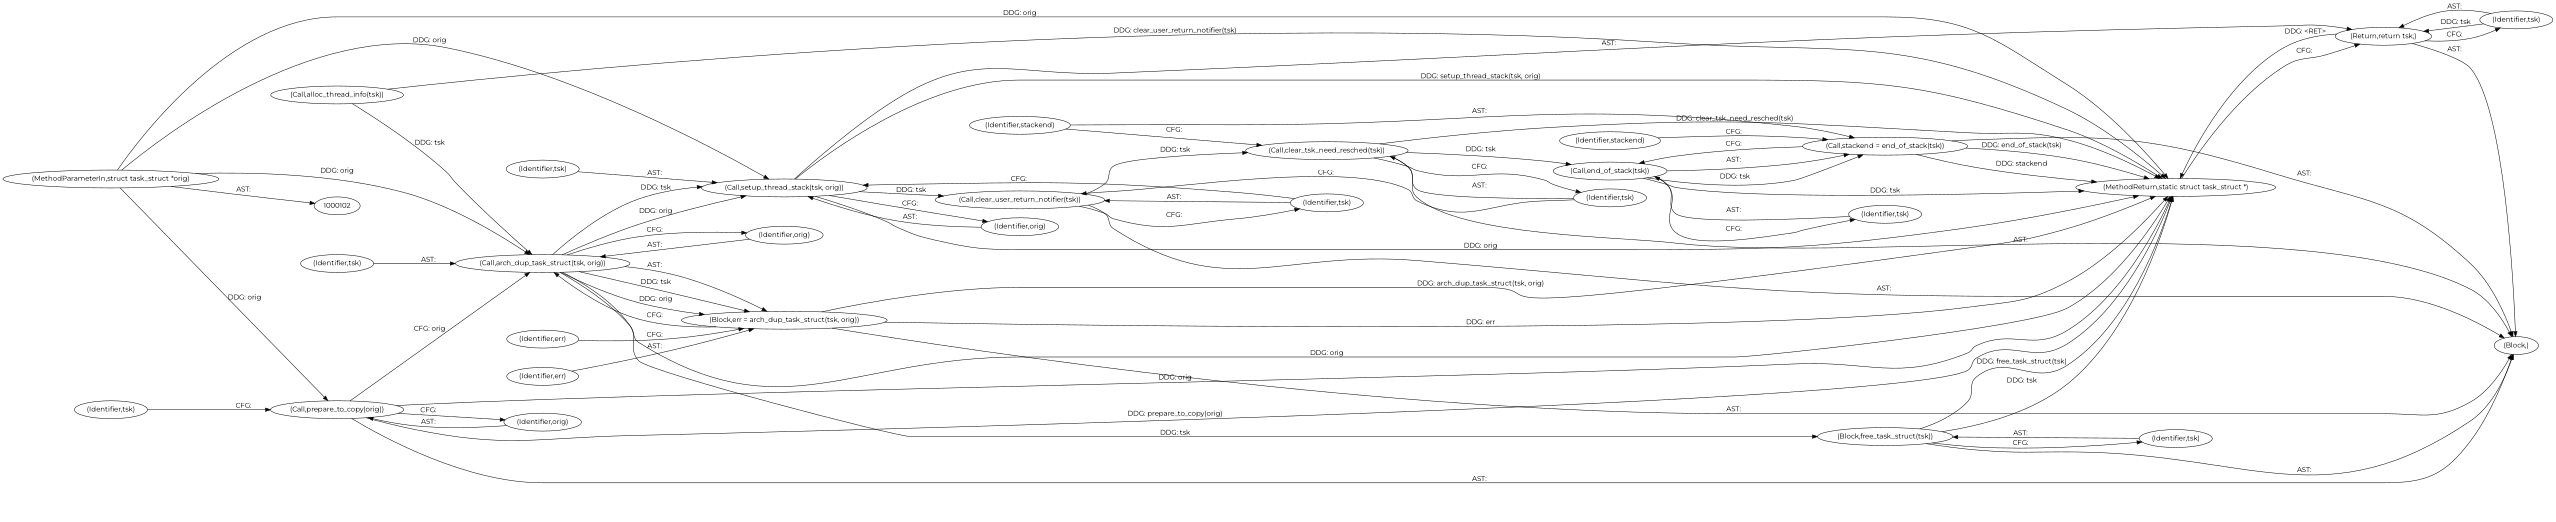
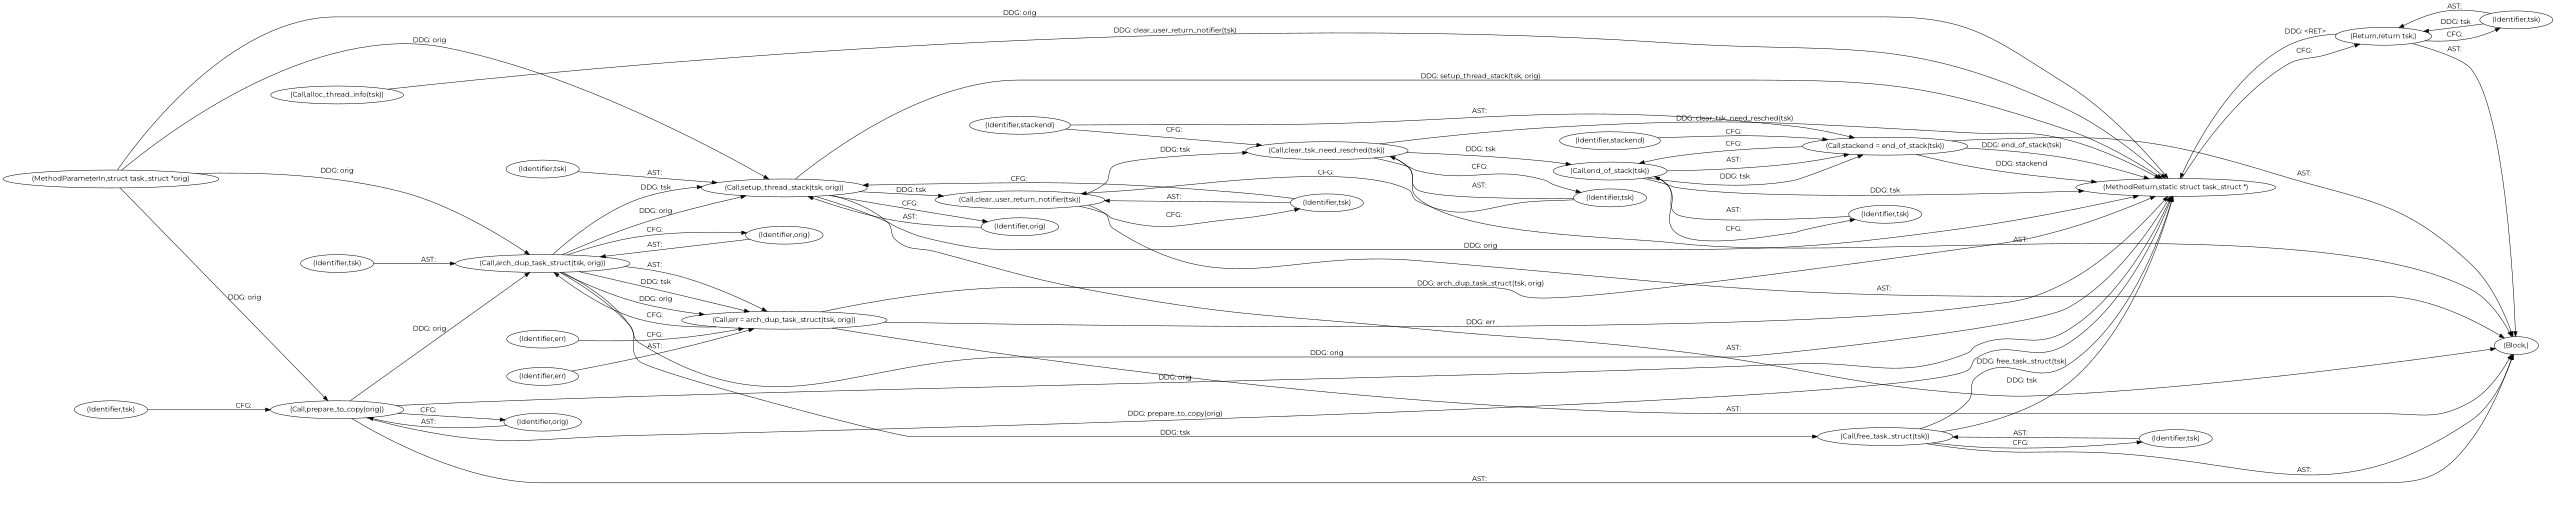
edge "(Call,setup_thread_stack(tsk, orig))" -> "(Return,return tsk;)": now "(Call,setup_thread_stack(tsk, orig))" -> "(Block,)"
edge "(Call,alloc_thread_info(tsk))" -> "(Call,arch_dup_task_struct(tsk, orig))": removed, label "DDG: tsk"
node "1000102": removed
node "(Block,err = arch_dup_task_struct(tsk, orig))": label "(Block,err = arch_dup_task_struct(tsk, orig))" -> "(Call,err = arch_dup_task_struct(tsk, orig))"
edge "(Call,prepare_to_copy(orig))" -> "(Call,arch_dup_task_struct(tsk, orig))": label "CFG: orig" -> "DDG: orig"
node "(Block,free_task_struct(tsk))": label "(Block,free_task_struct(tsk))" -> "(Call,free_task_struct(tsk))"
